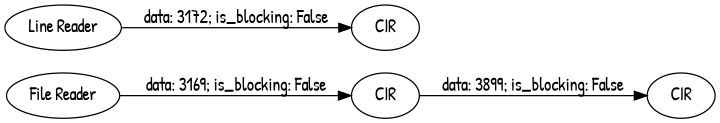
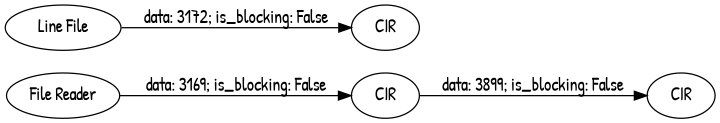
node "Line Reader": label "Line Reader" -> "Line File"
